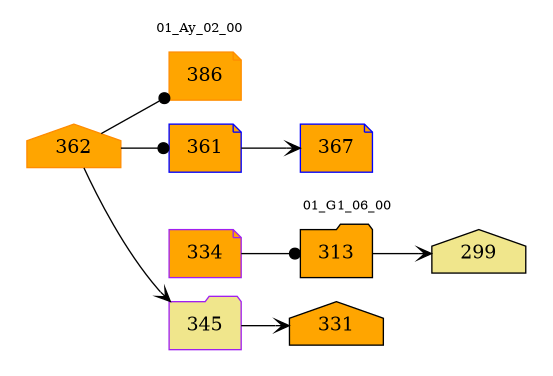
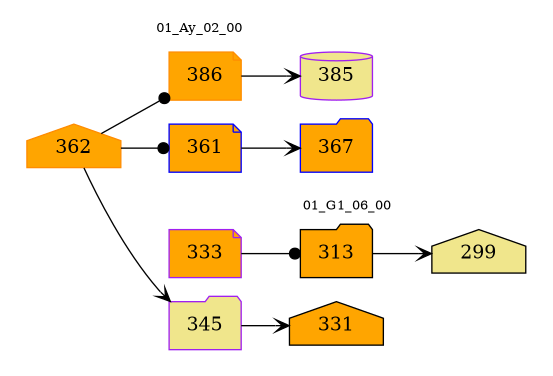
node "385": added
node "367": shape note -> folder
node "334": label "334" -> "333"
